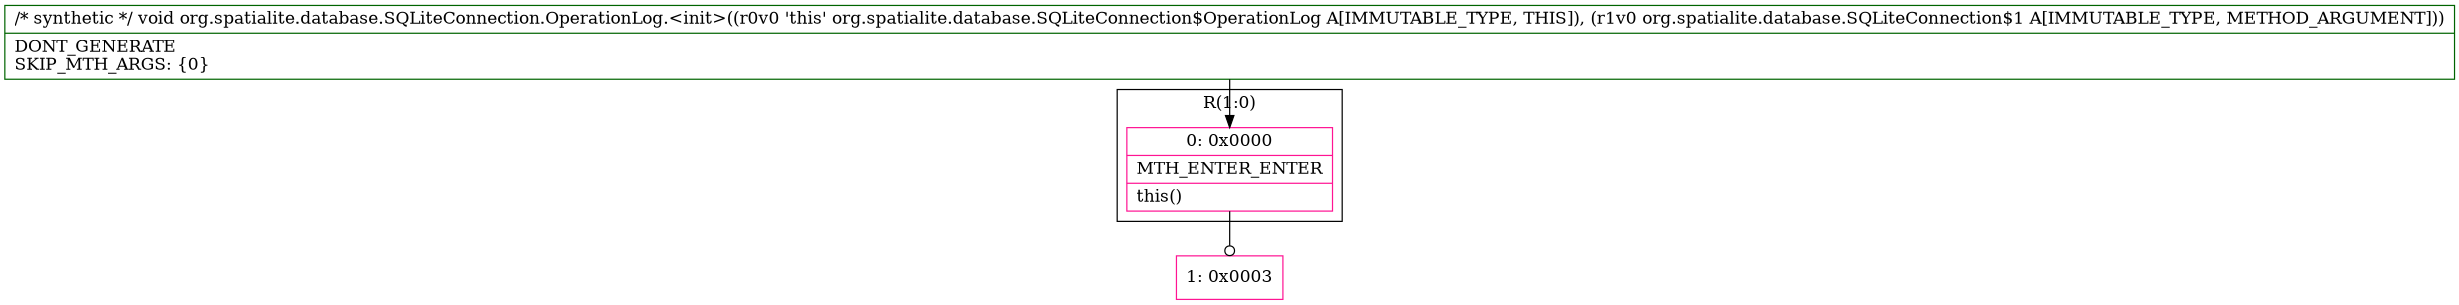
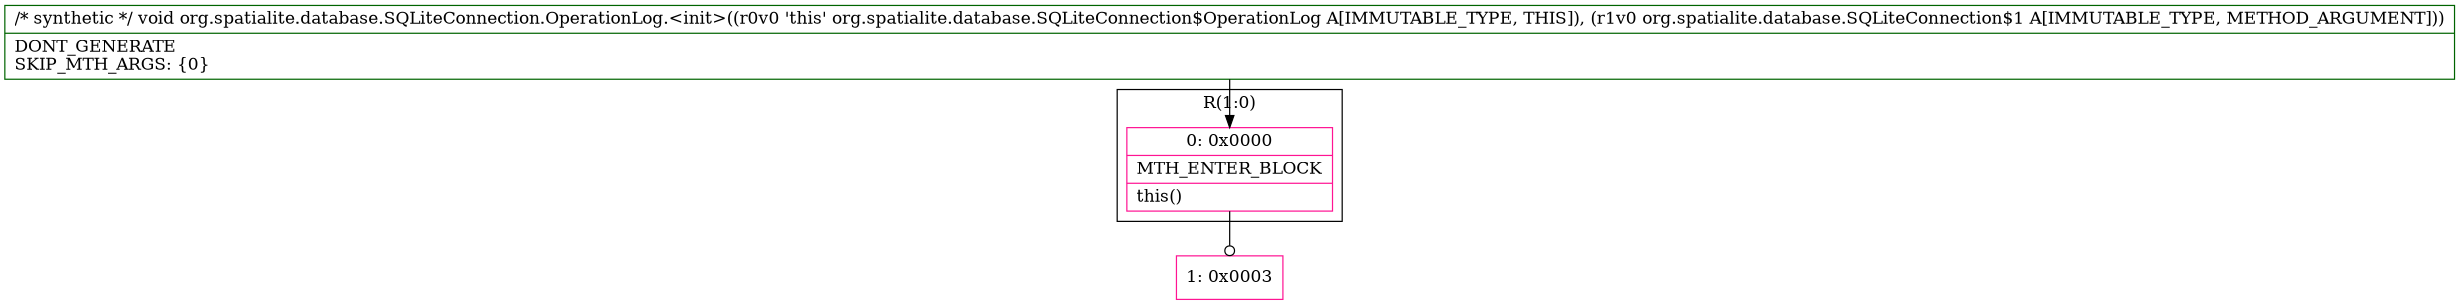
node "0: 0x0000": text "MTH_ENTER_ENTER" -> "MTH_ENTER_BLOCK"
